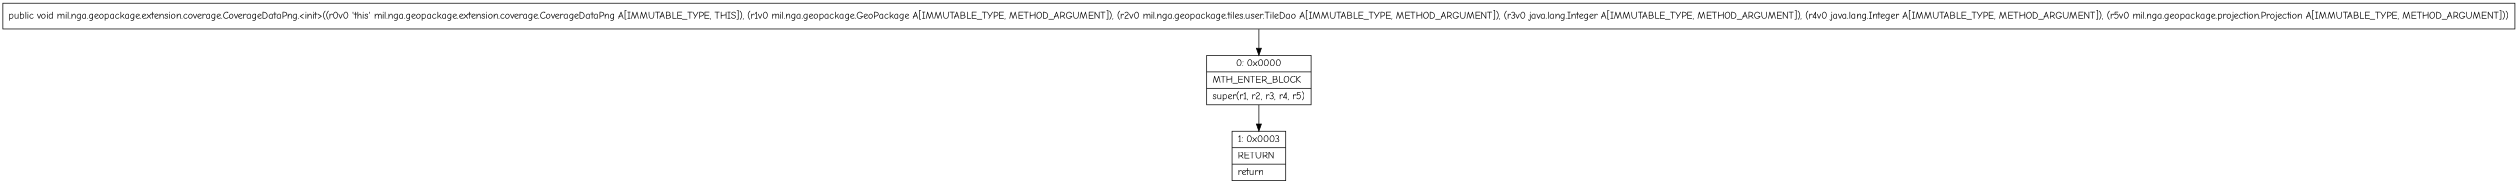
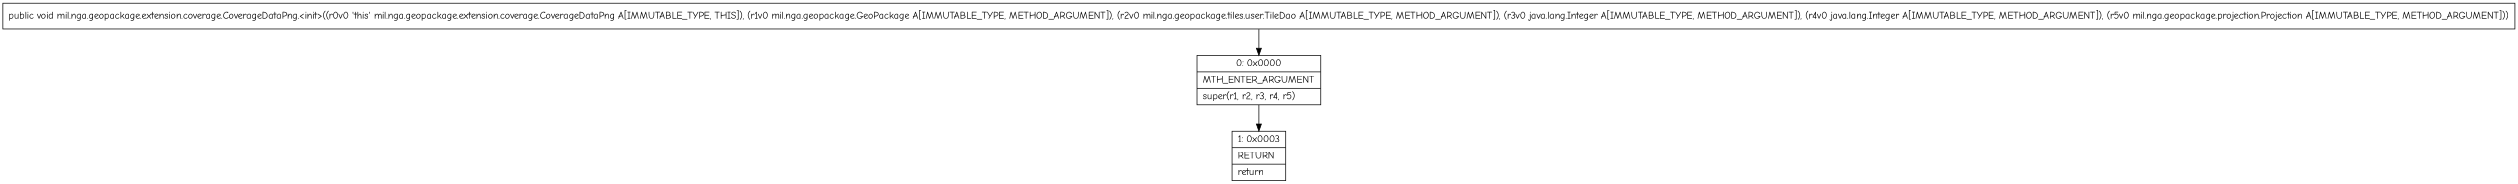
node "0: 0x0000": text "MTH_ENTER_BLOCK" -> "MTH_ENTER_ARGUMENT"
